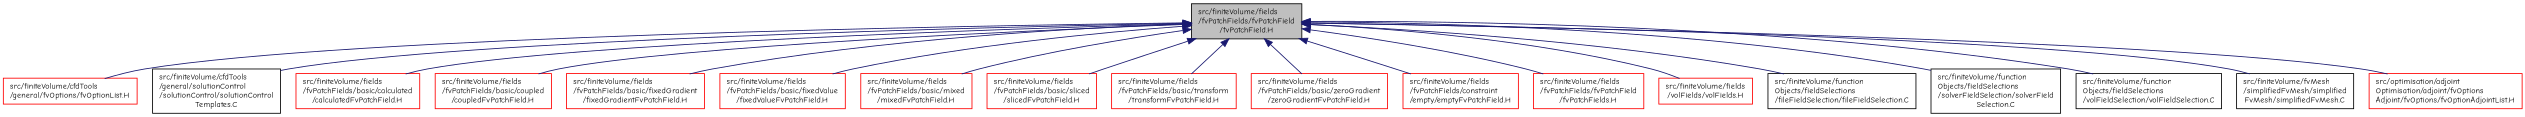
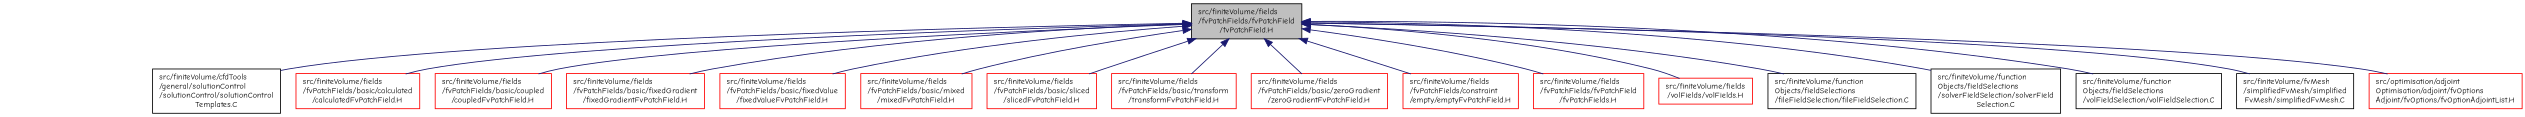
node "src/finiteVolume/cfdTools /general/fvOptions/fvOptionList.H": removed
